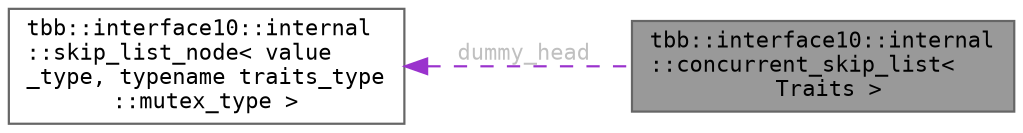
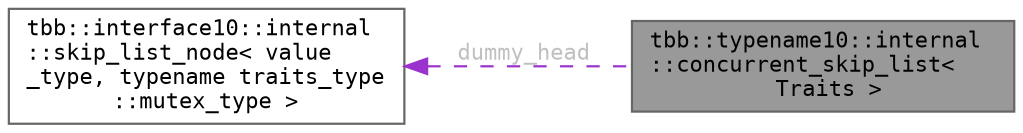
node "tbb::interface10::internal ::concurrent_skip_list< Traits >": label "tbb::interface10::internal ::concurrent_skip_list< Traits >" -> "tbb::typename10::internal ::concurrent_skip_list< Traits >"
